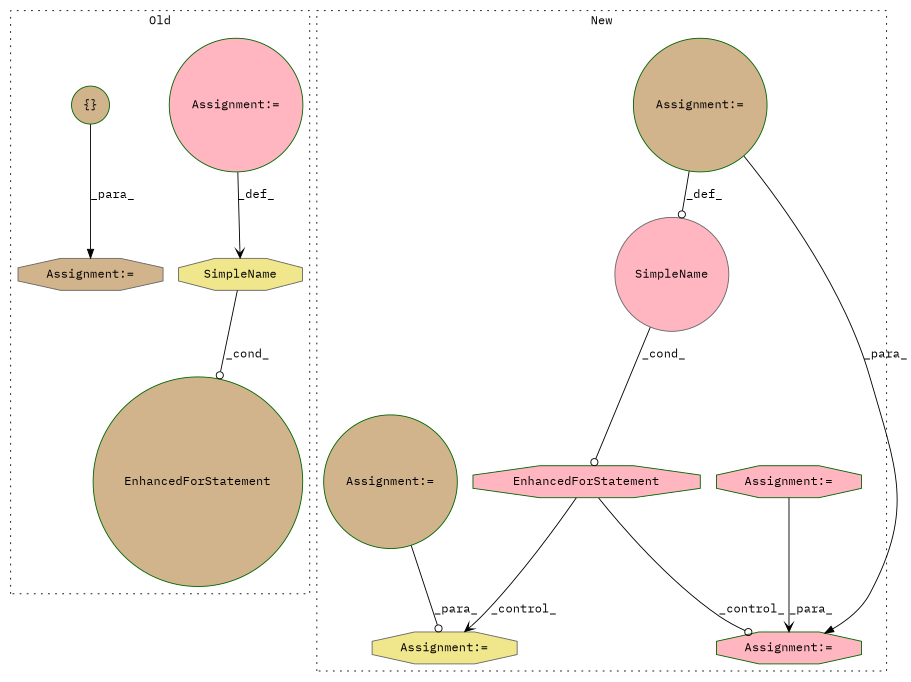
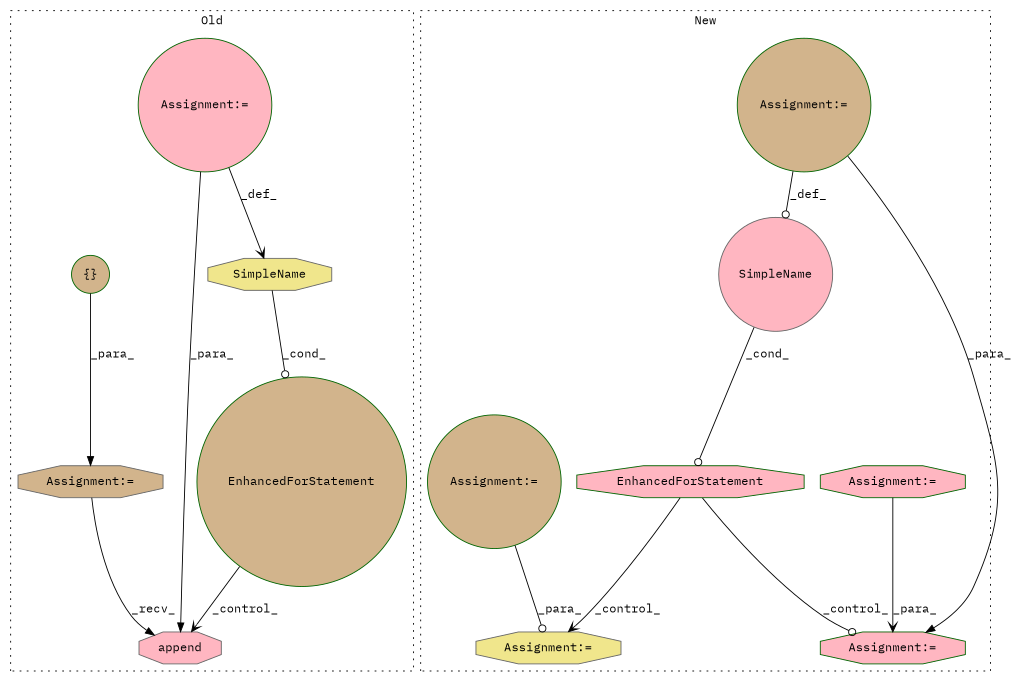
node "append": added
